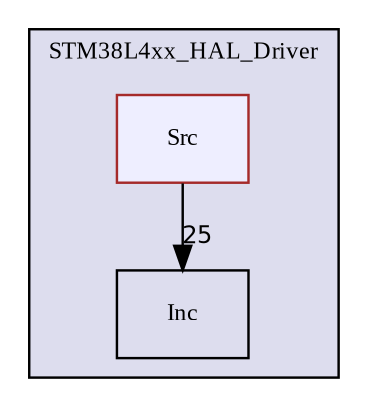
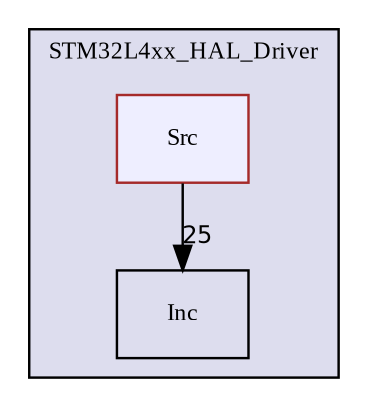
cluster "STM38L4xx_HAL_Driver": label "STM38L4xx_HAL_Driver" -> "STM32L4xx_HAL_Driver"
